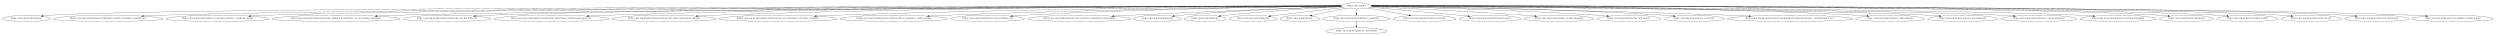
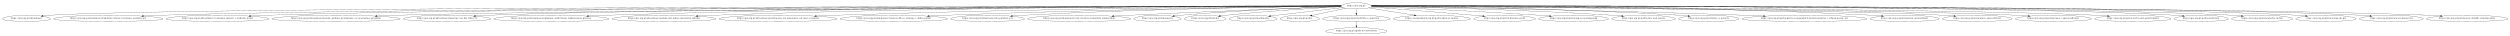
node "https://pis.org.pl/partia/droit-et-justice": label "https://pis.org.pl/partia/droit-et-justice" -> "https://europejskich.org.pl/partia/droit-et-justice"
